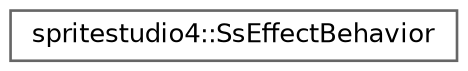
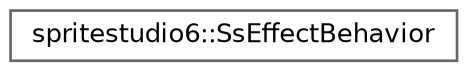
node "spritestudio4::SsEffectBehavior": label "spritestudio4::SsEffectBehavior" -> "spritestudio6::SsEffectBehavior"
